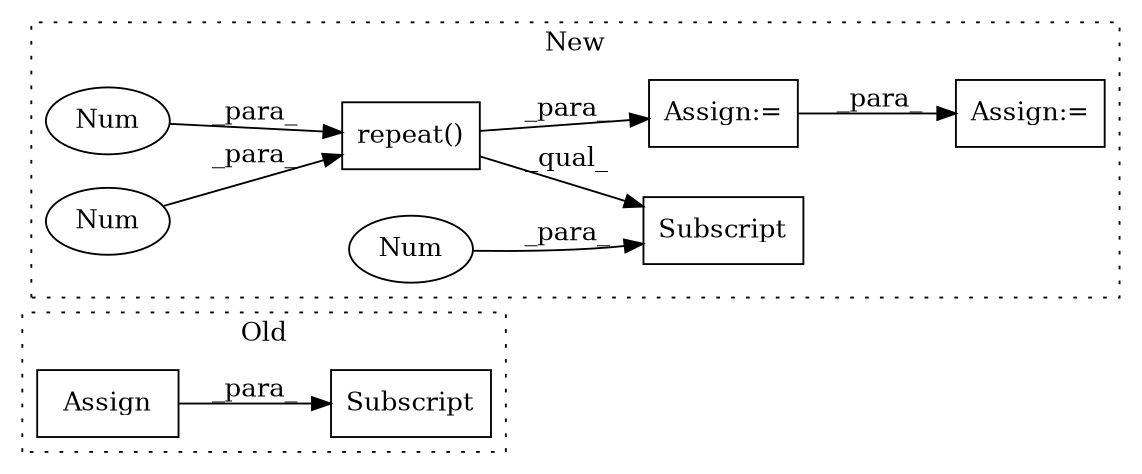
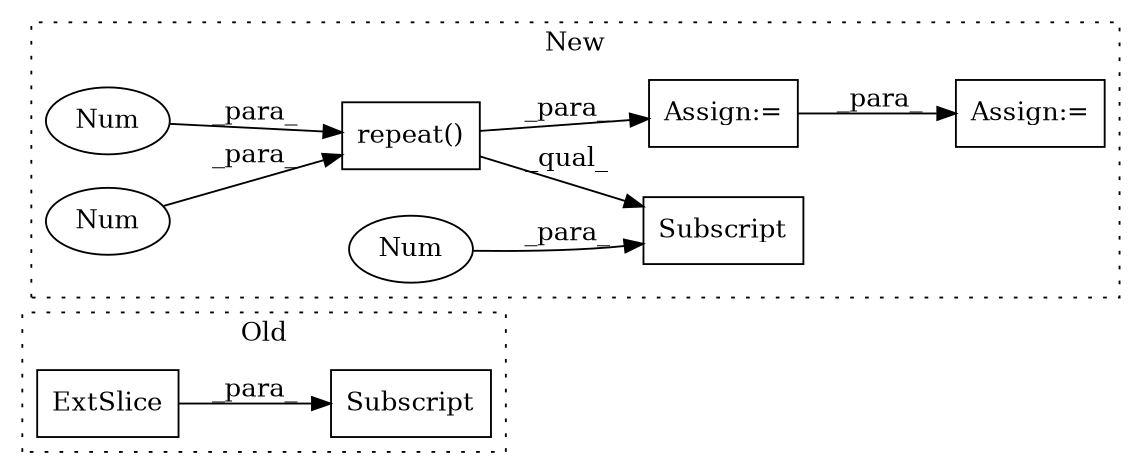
node "Assign": label "Assign" -> "ExtSlice"
